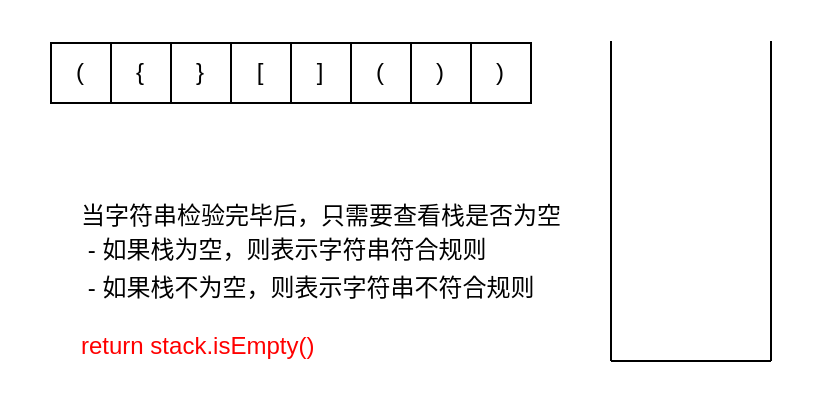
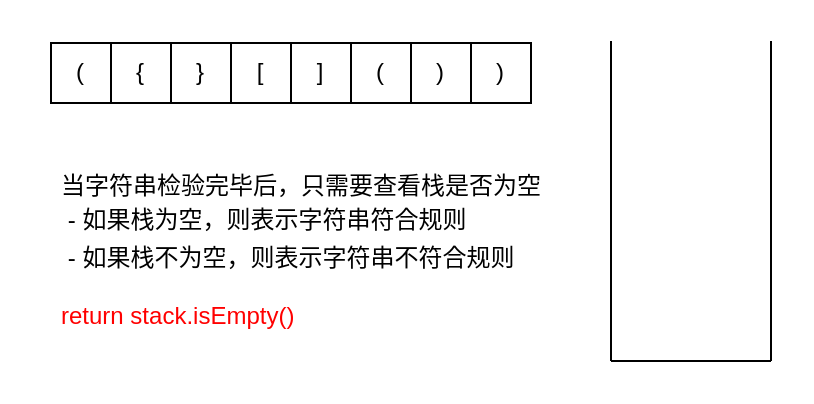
node "当字符串检验完毕后，只需要查看栈是否为空 - 如果栈为空，则表示字符串符合规则 - 如果栈不为空，则表示字符串不符合规则 return stack.isEmpty()": moved (321, 281) -> (301, 251)
